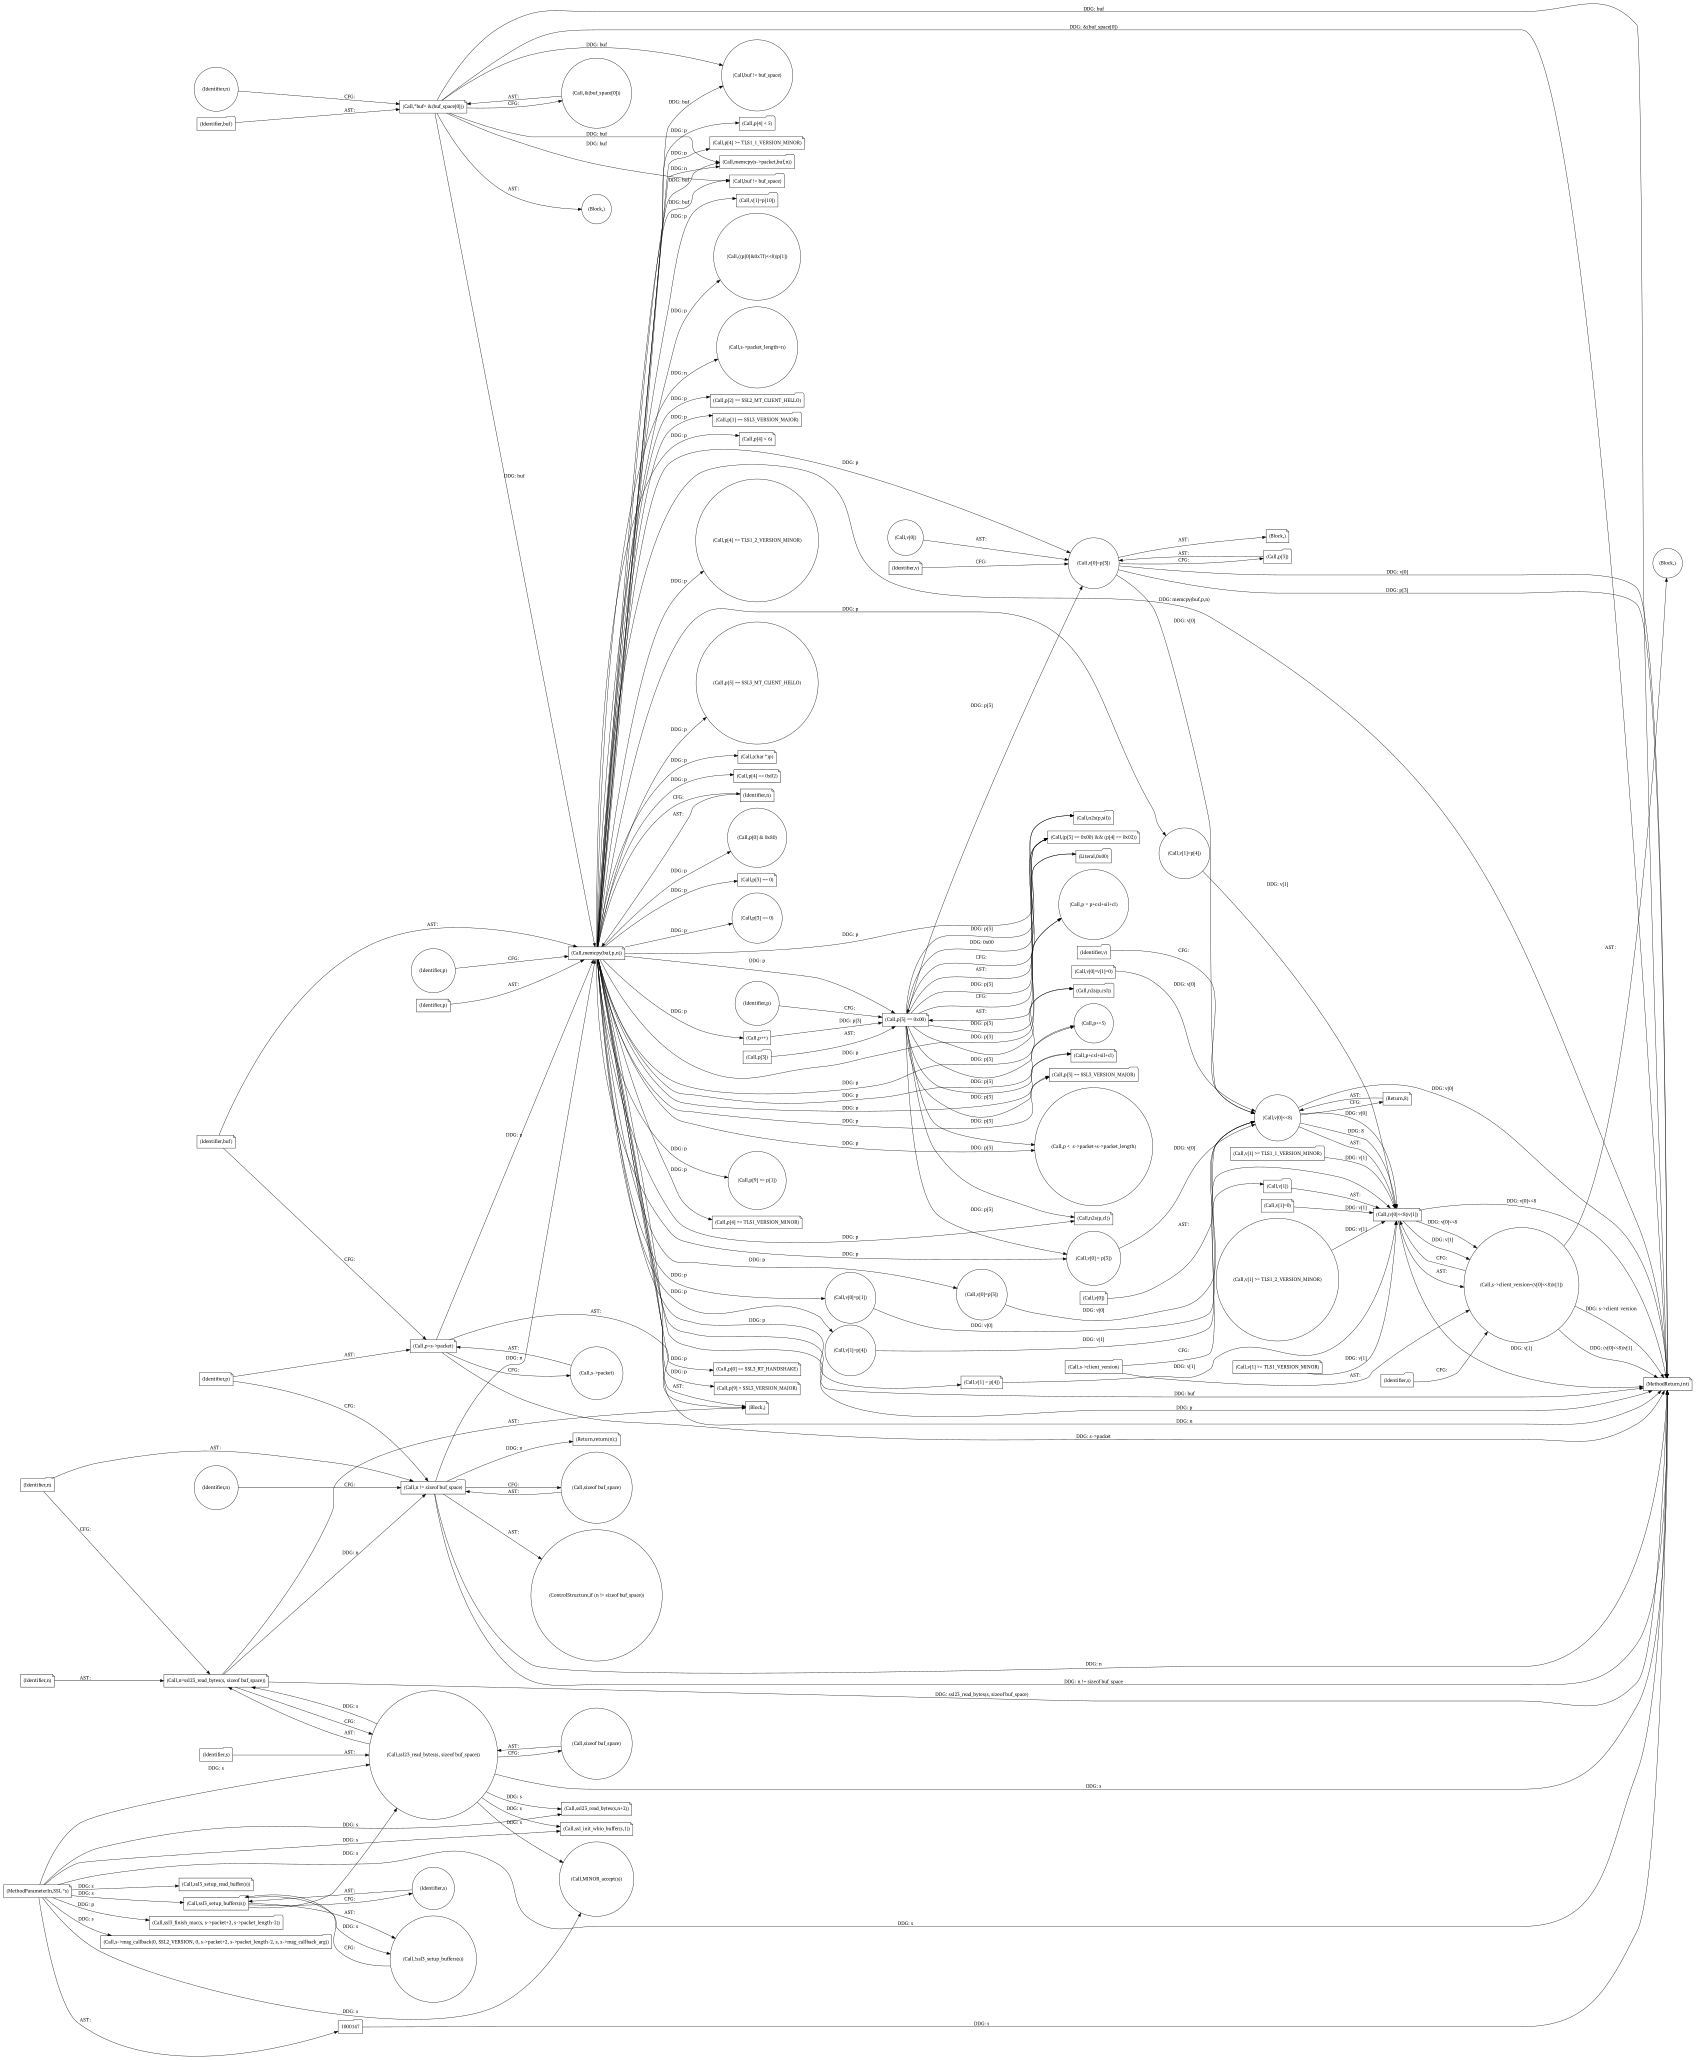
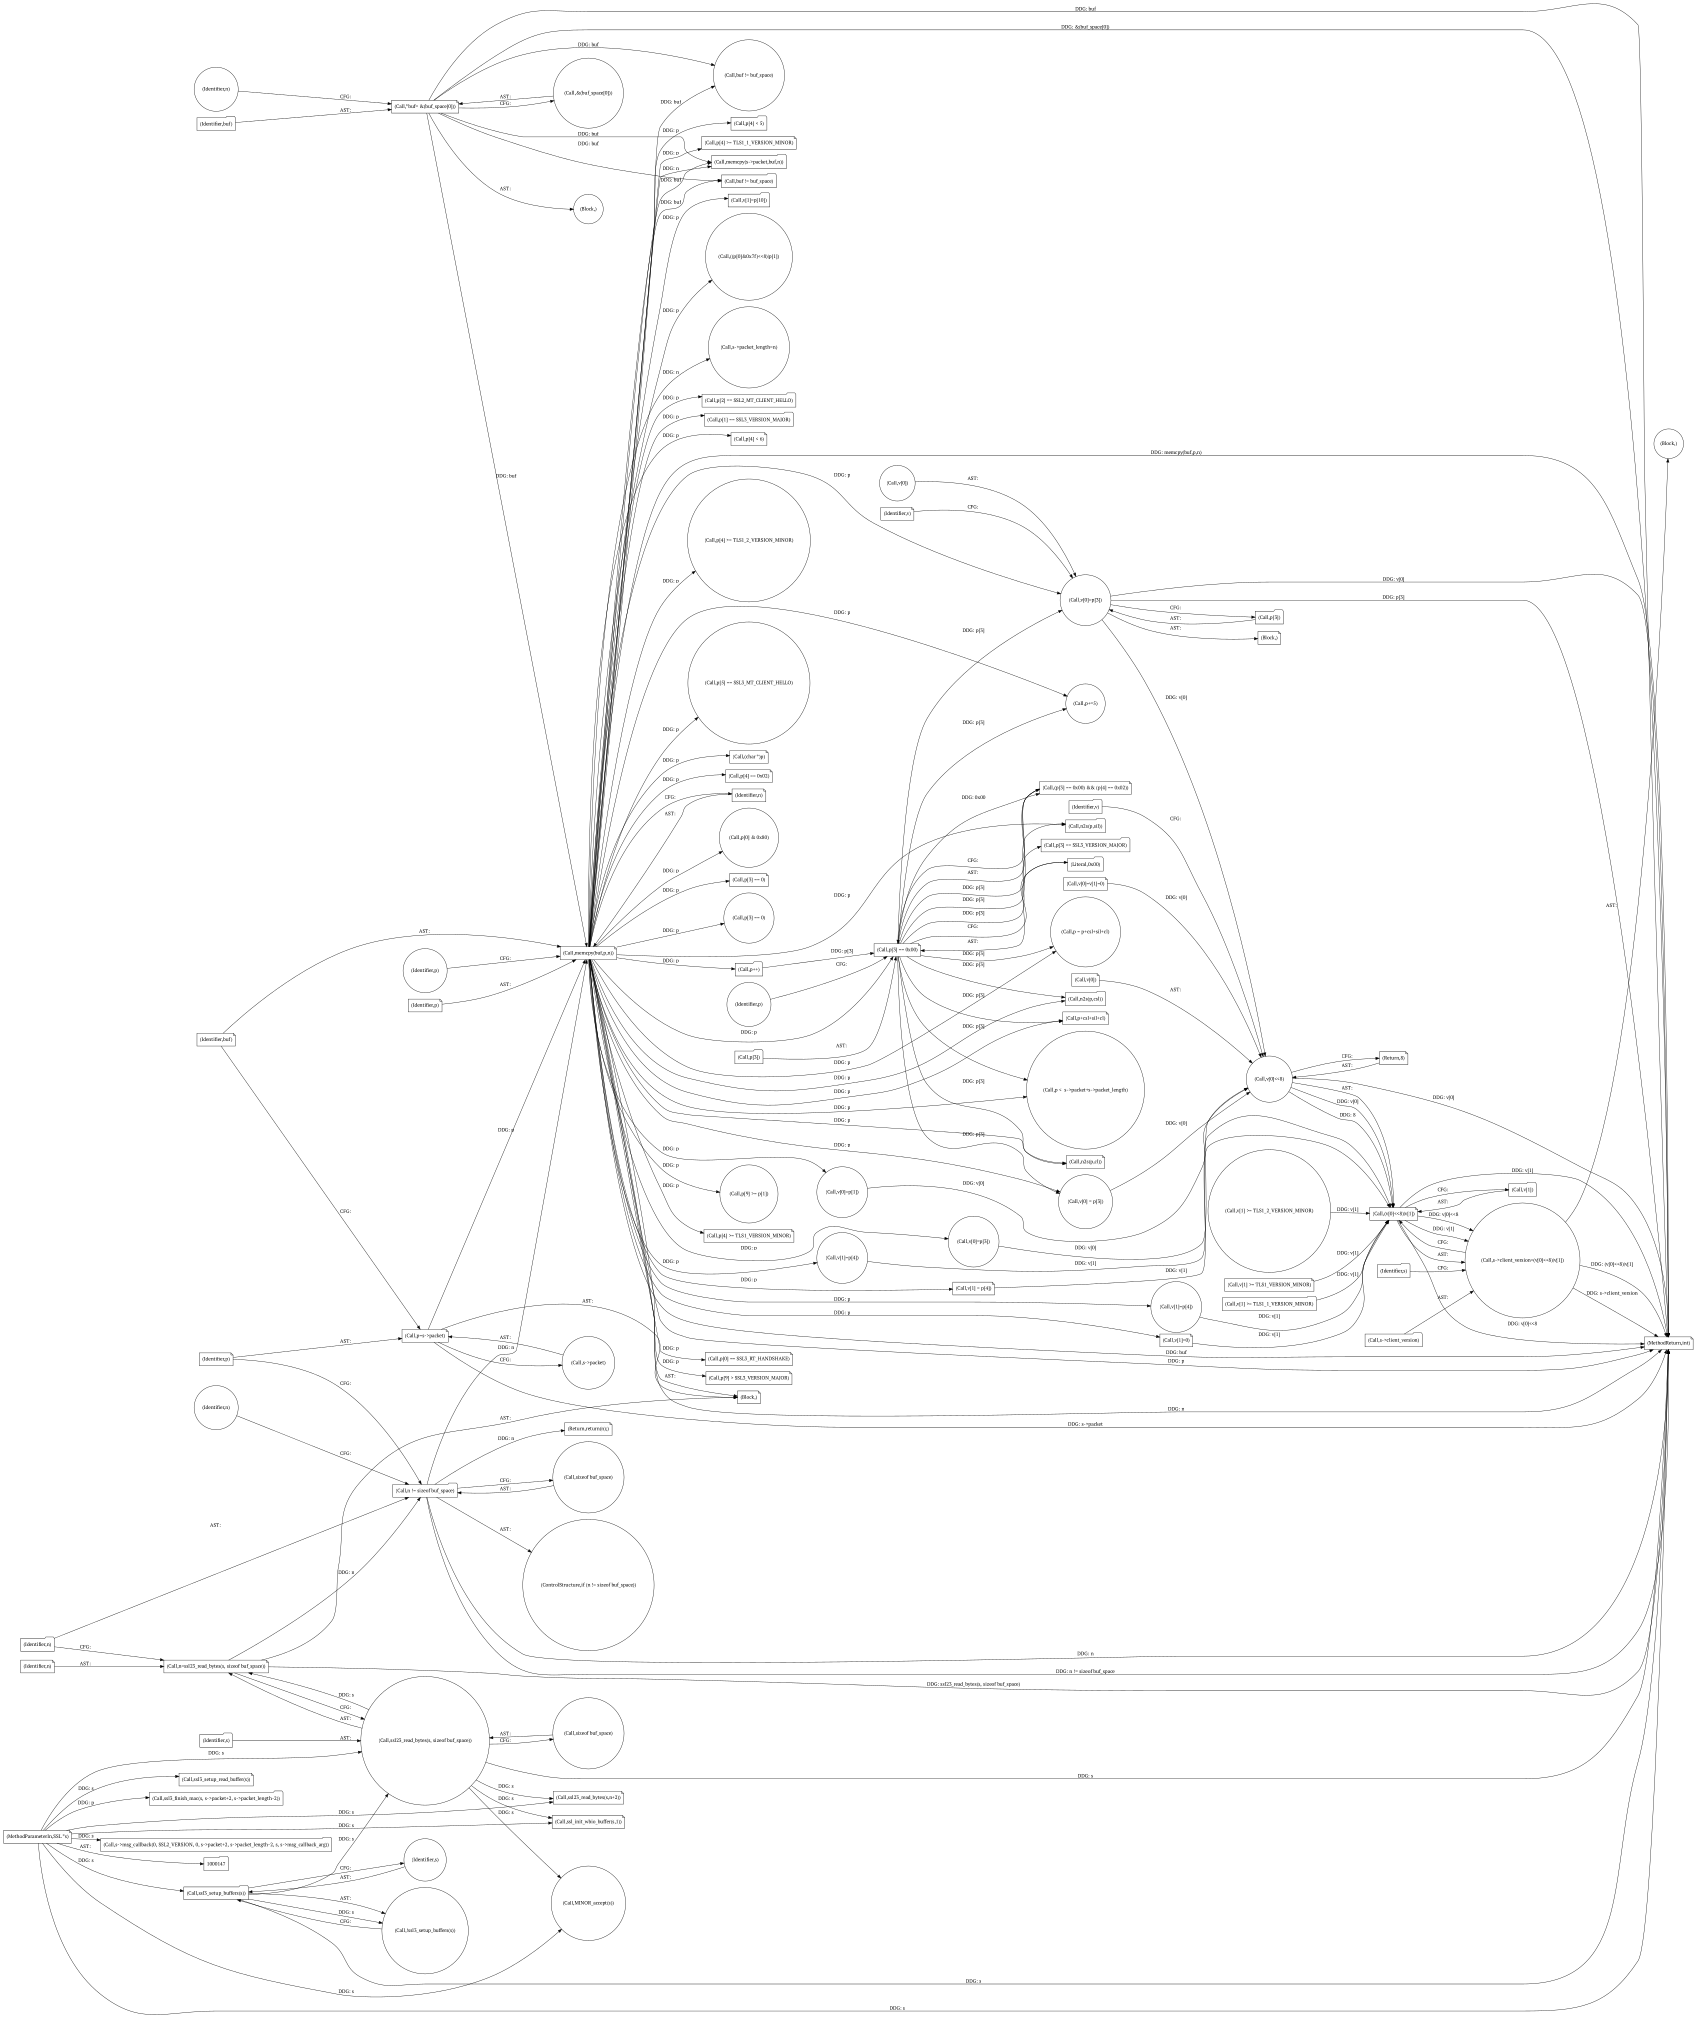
edge "(Call,memcpy(buf,p,n))" -> "(Call,p[3] == SSL3_VERSION_MAJOR)": now "(Call,memcpy(buf,p,n))" -> "(Call,v[1]=0)"
edge "(Call,s->client_version)" -> "(Call,v[1])": now "(Call,(v[0]<<8)|v[1])" -> "(Call,v[1])"
edge "1000147" -> "(MethodReturn,int)": now "(Call,ssl3_setup_buffers(s))" -> "(MethodReturn,int)"
